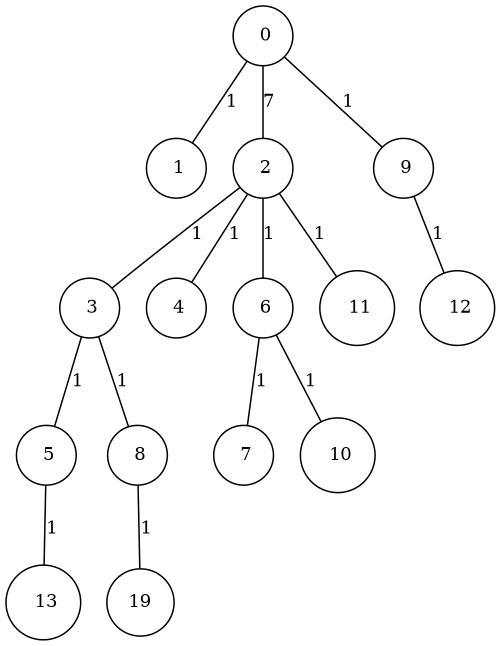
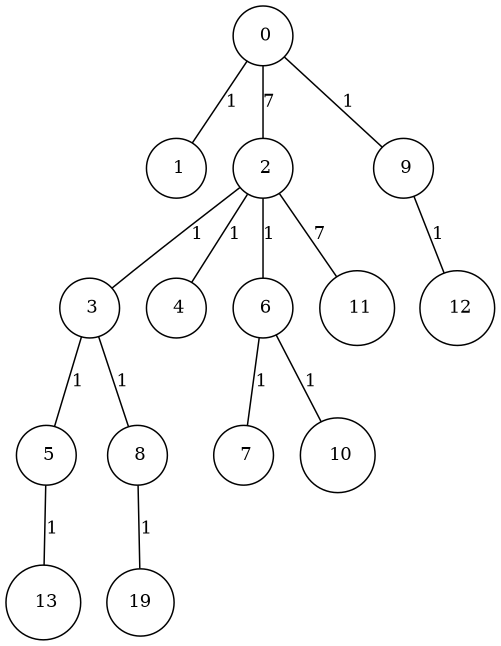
edge "2" -- "11": label "1" -> "7"
